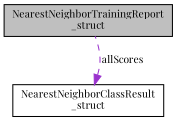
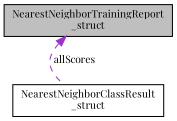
edge "NearestNeighborTrainingReport _struct" -> "NearestNeighborClassResult _struct": reversed
